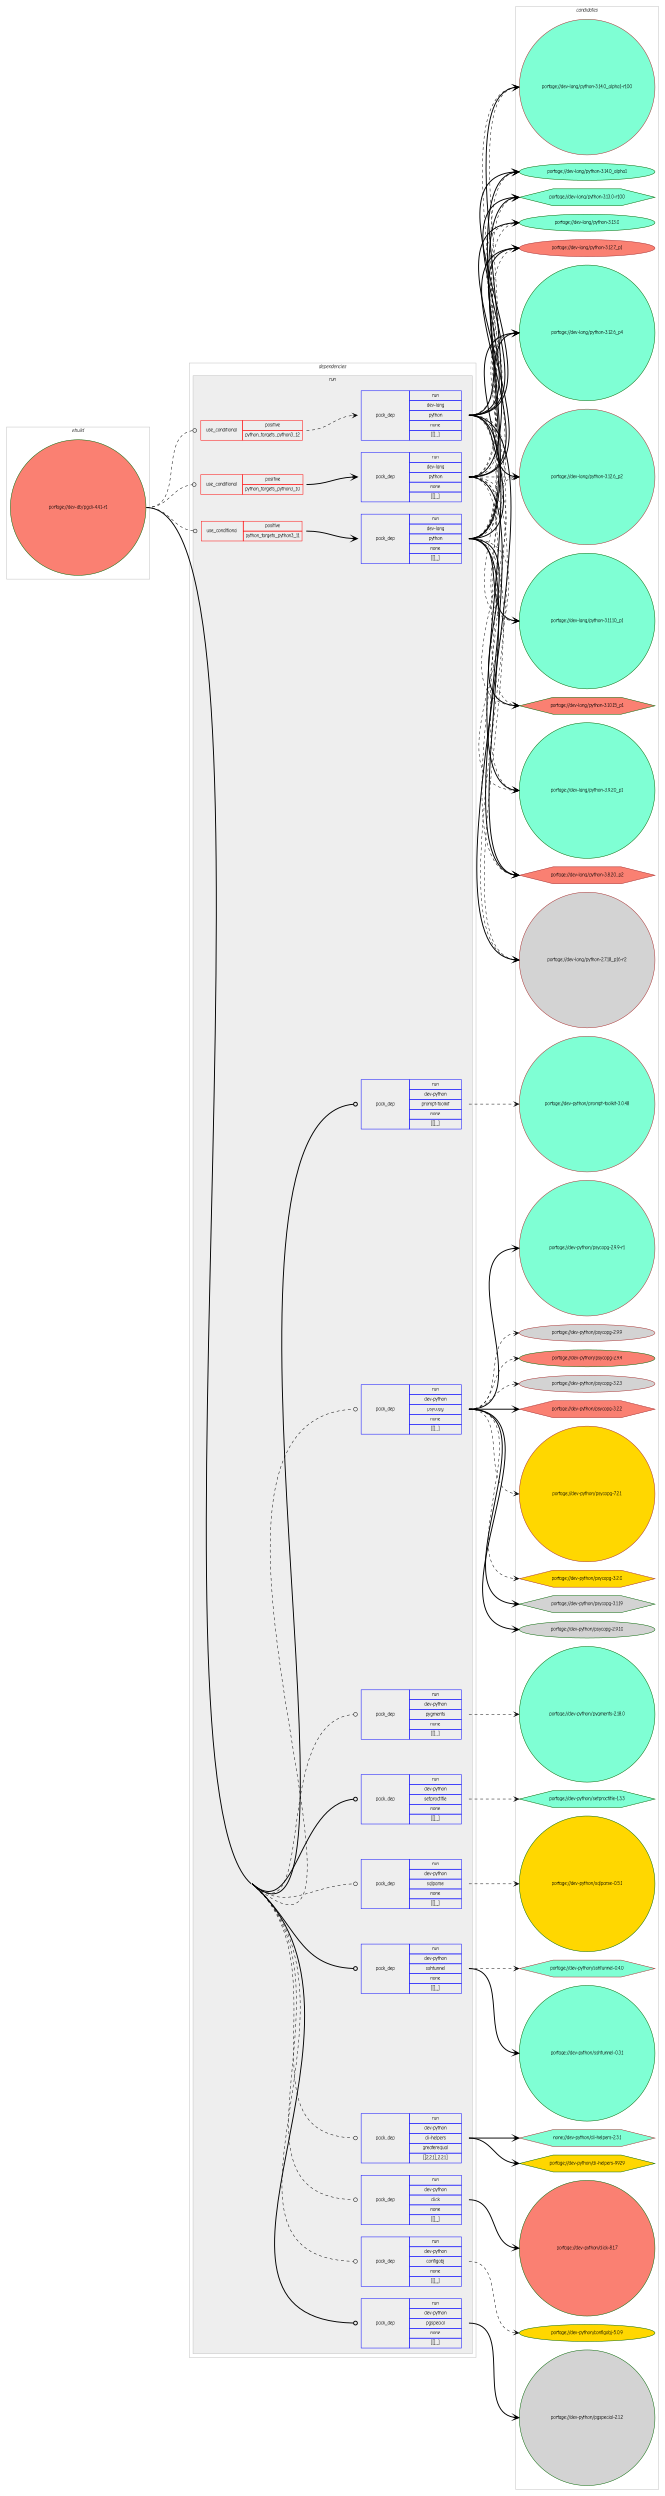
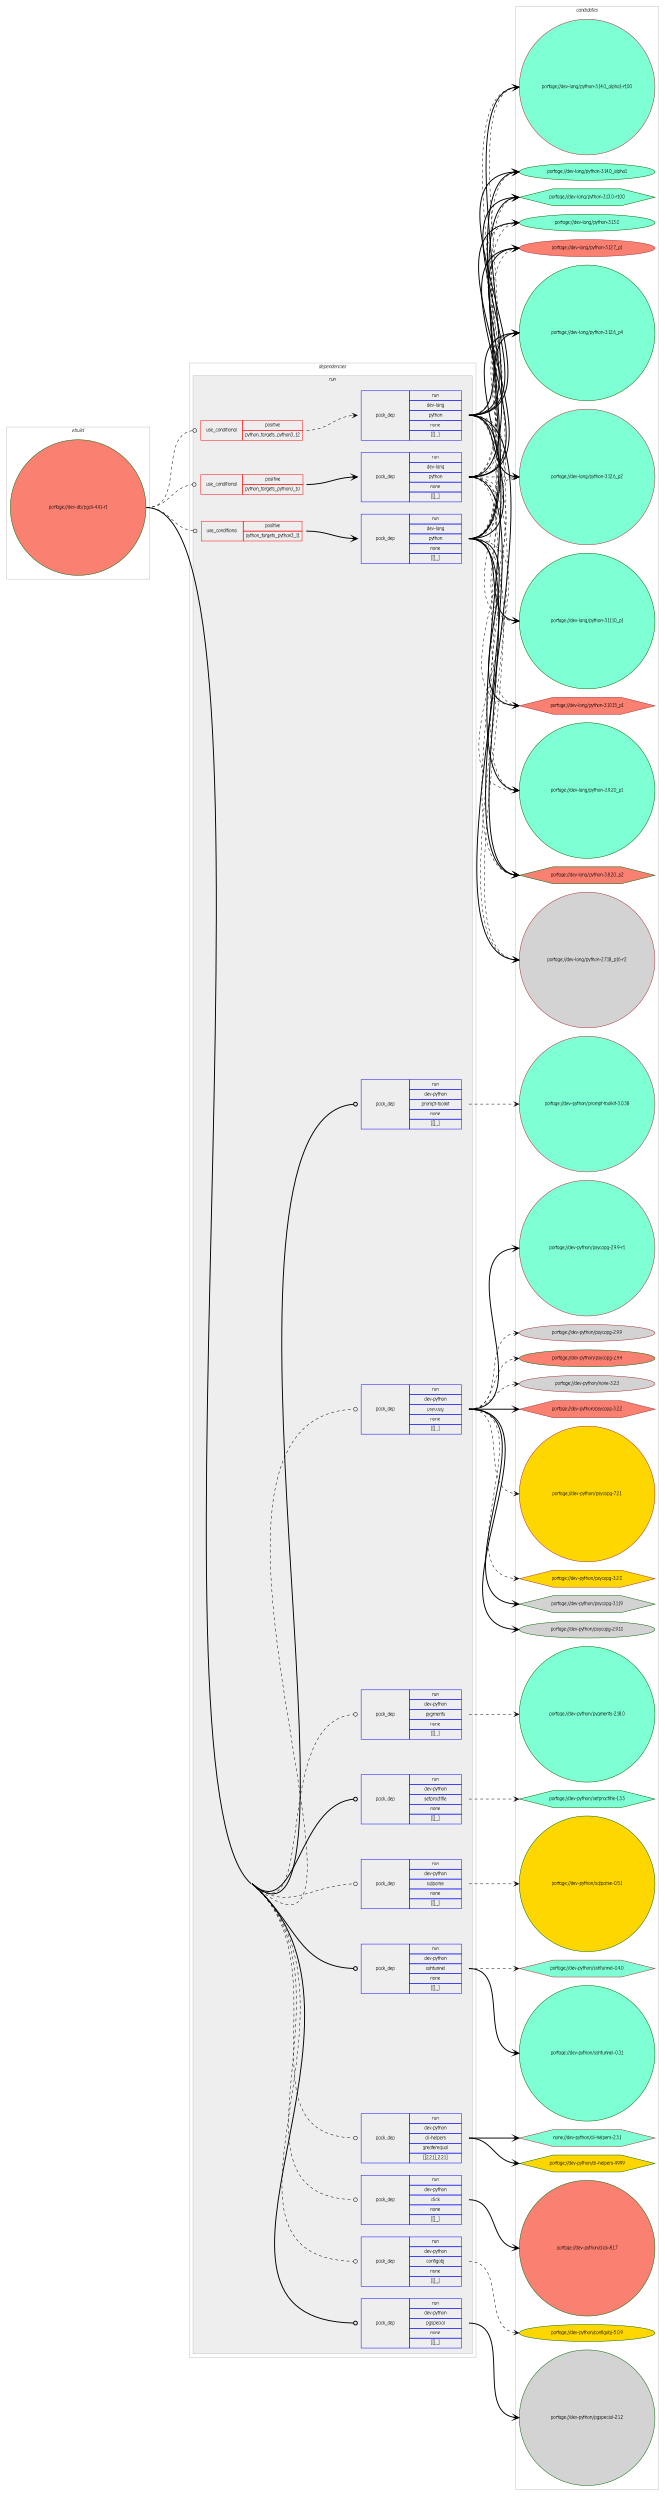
node "portage://dev-lang/python-3.10.15_p1": color darkgreen -> brown
node "portage://dev-lang/python-3.8.20_p2": color brown -> darkgreen
node "portage://dev-python/prompt-toolkit-3.0.48": label "portage://dev-python/prompt-toolkit-3.0.48" -> "portage://dev-python/prompt-toolkit-3.0.38"
node "portage://dev-python/psycopg-3.2.3": label "portage://dev-python/psycopg-3.2.3" -> "portage://dev-python/none-3.2.3"
node "portage://dev-python/cli-helpers-9929": label "portage://dev-python/cli-helpers-9929" -> "portage://dev-python/cli-helpers-9999"
